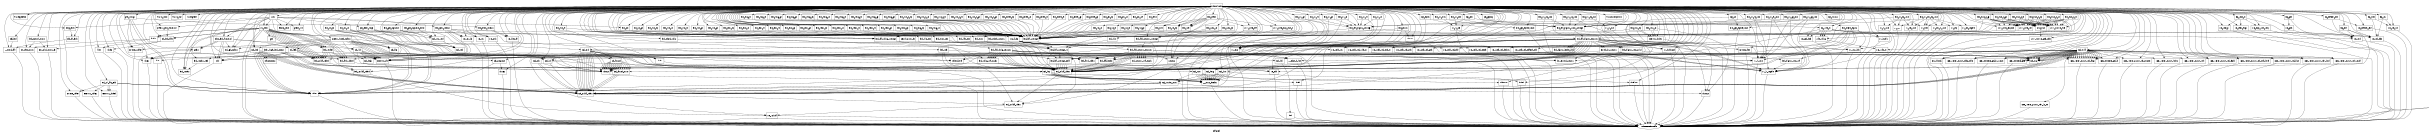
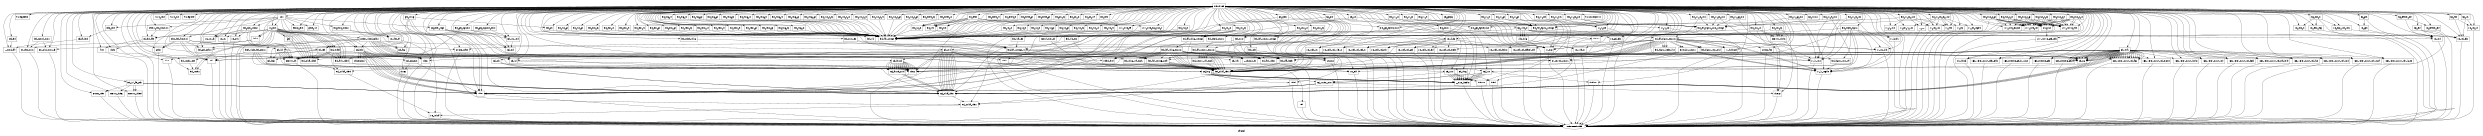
edge "external node" -> "write_string": now "external node" -> "X509_VERIFY_PARAM_set1_ip_asc"
edge "test_BN_ge_zero" -> "BN_is_negative": removed
edge "BN_abs_is_word" -> "Node0x55e5cb428bf0": removed
